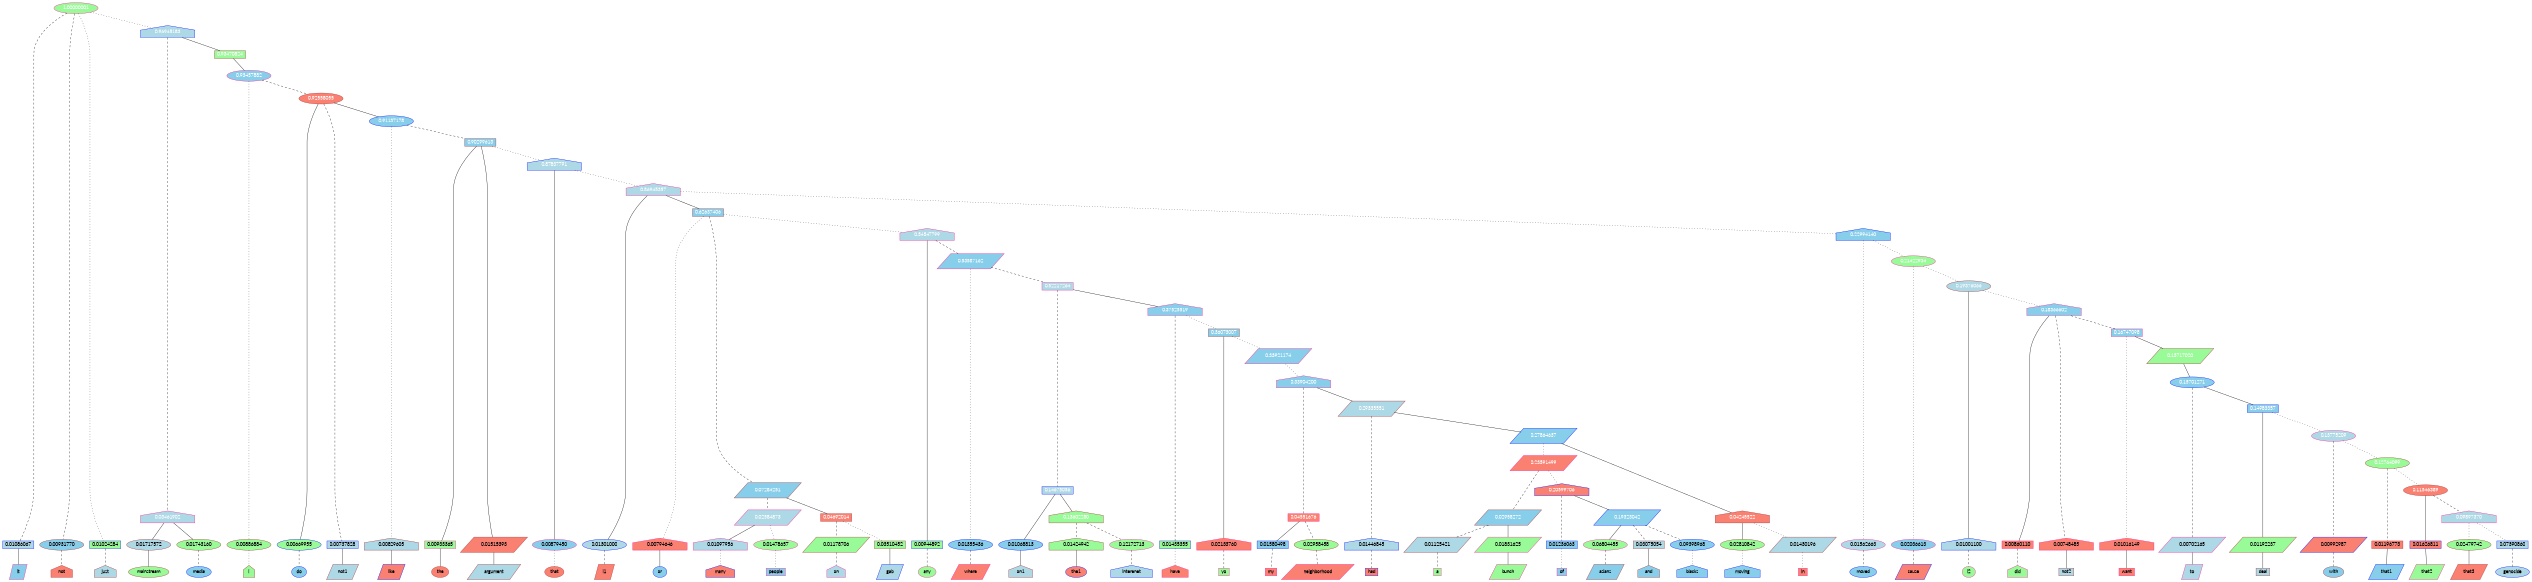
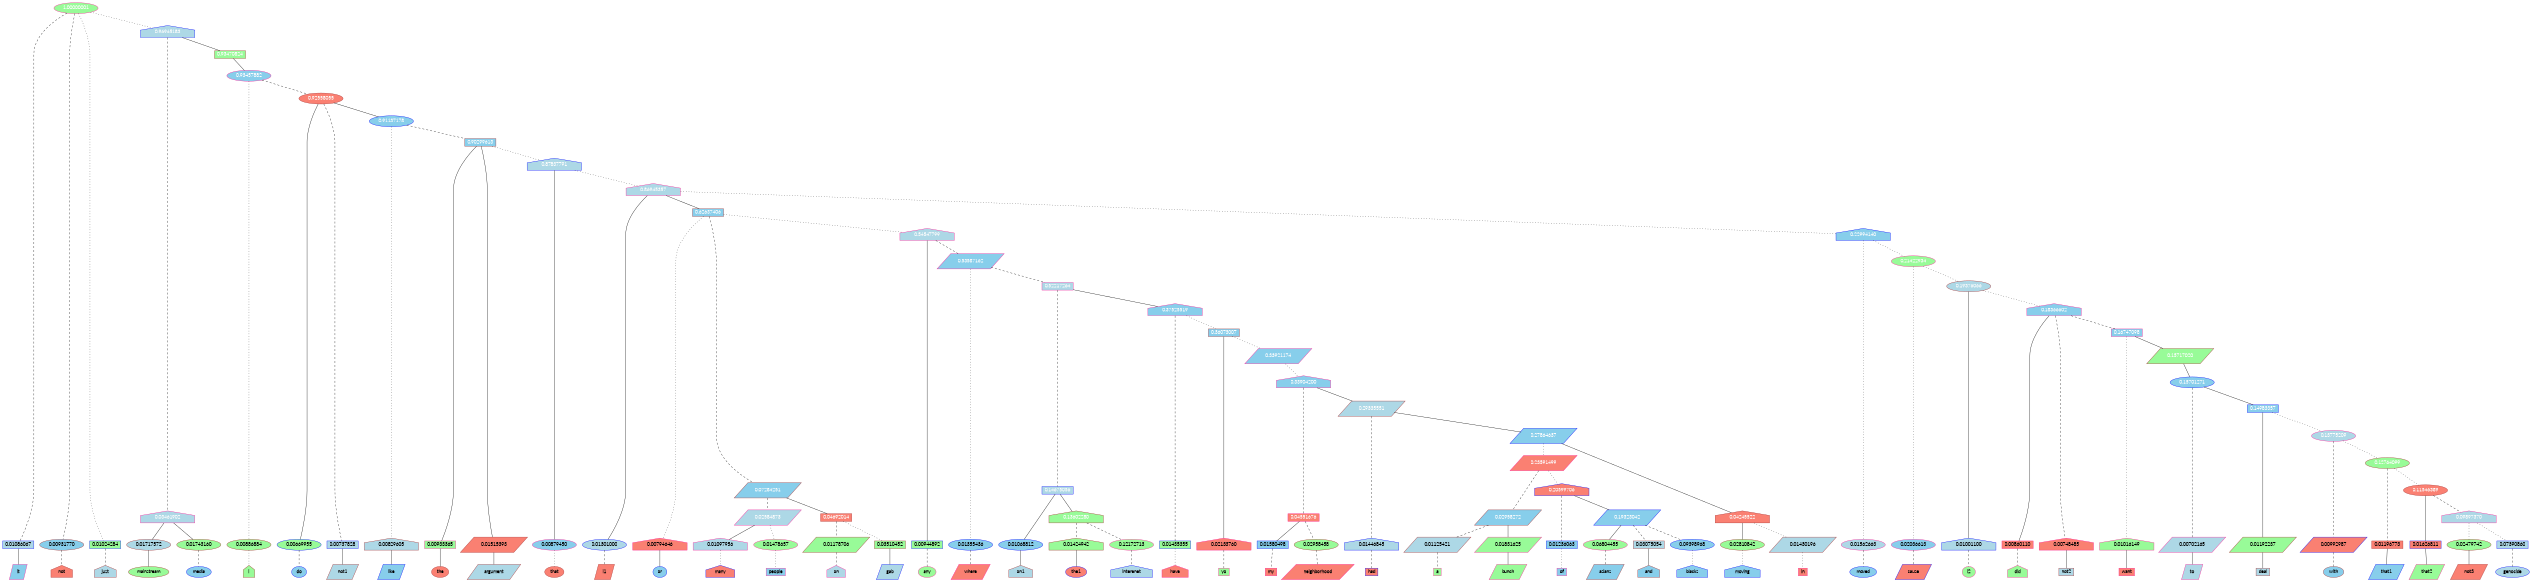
node "0.01068813": label "0.01068813" -> "0.01068812"
node "0.01016149": fillcolor salmon -> palegreen
node "like": fillcolor salmon -> skyblue
node "that3": label "that3" -> "not3"
